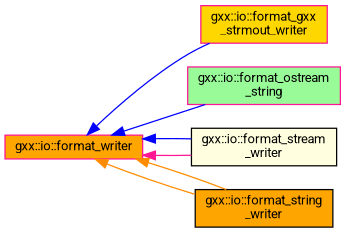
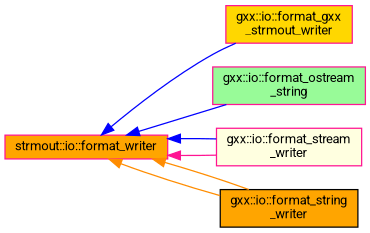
node "gxx::io::format_writer": label "gxx::io::format_writer" -> "strmout::io::format_writer"
node "gxx::io::format_stream _writer": color black -> deeppink
